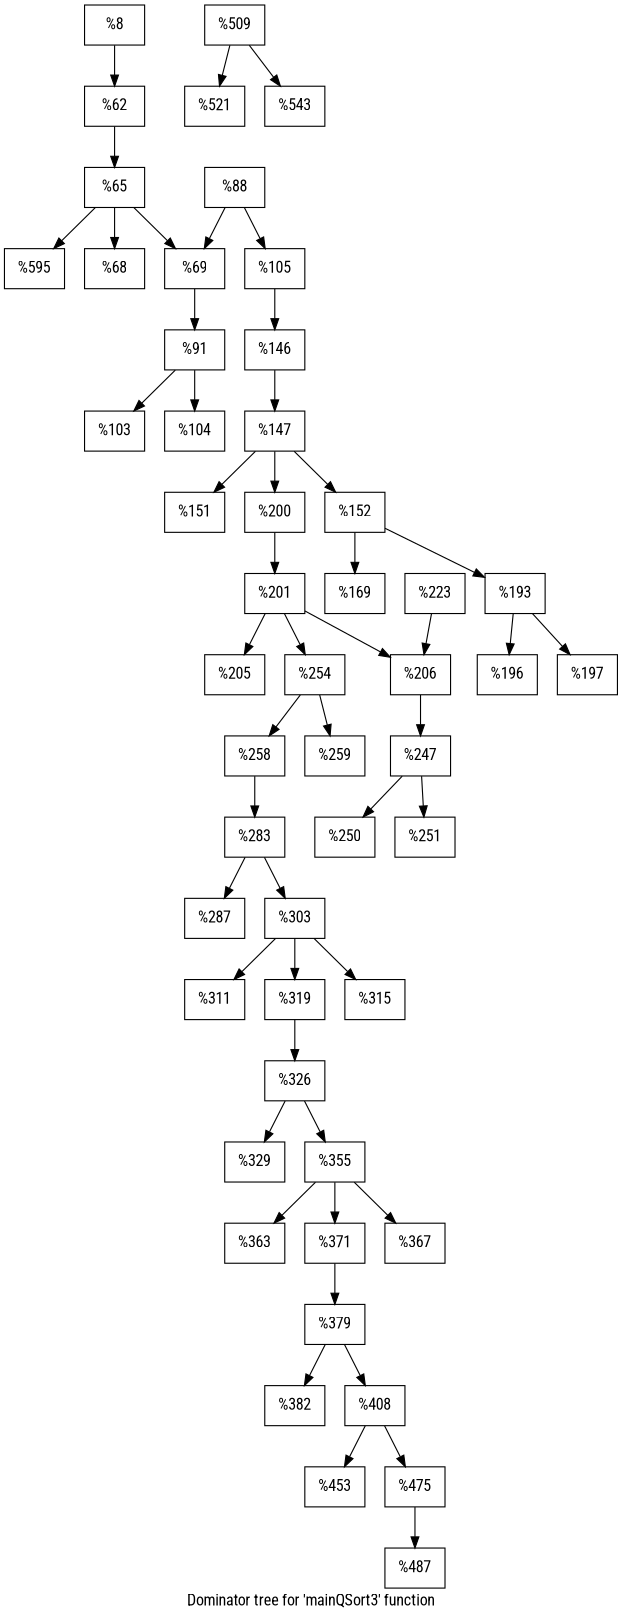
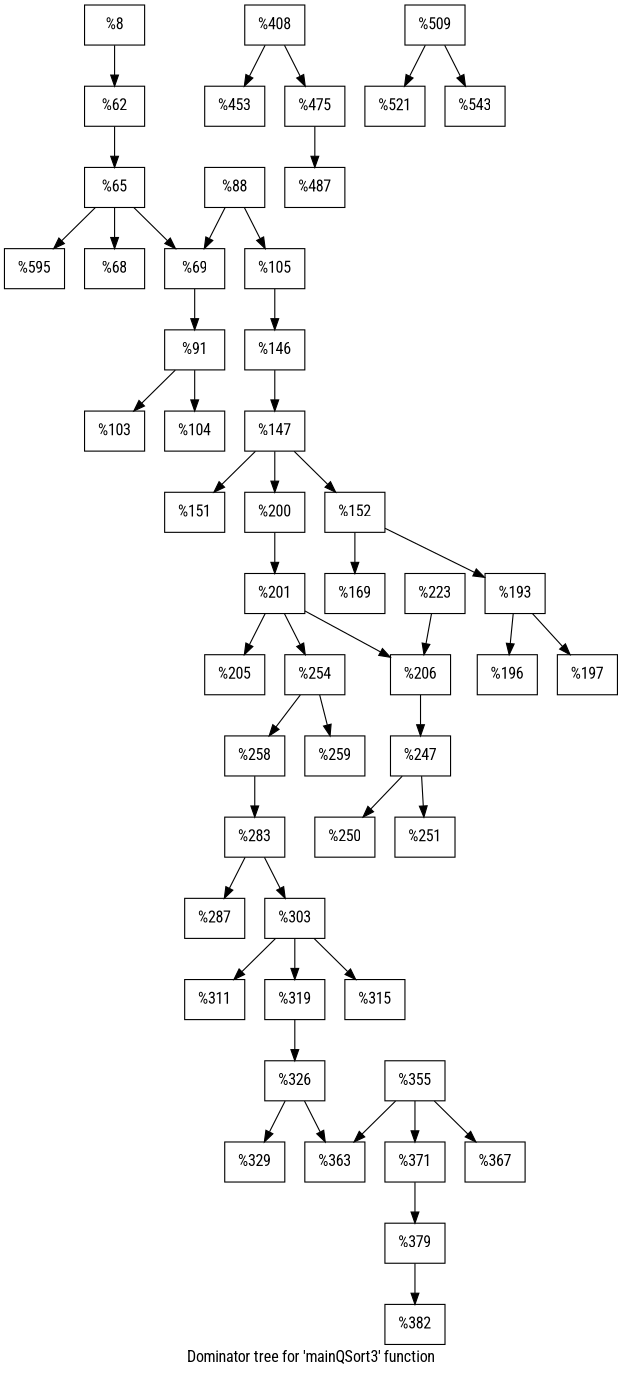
edge "%326" -> "%355": now "%326" -> "%363"
edge "%379" -> "%408": removed
